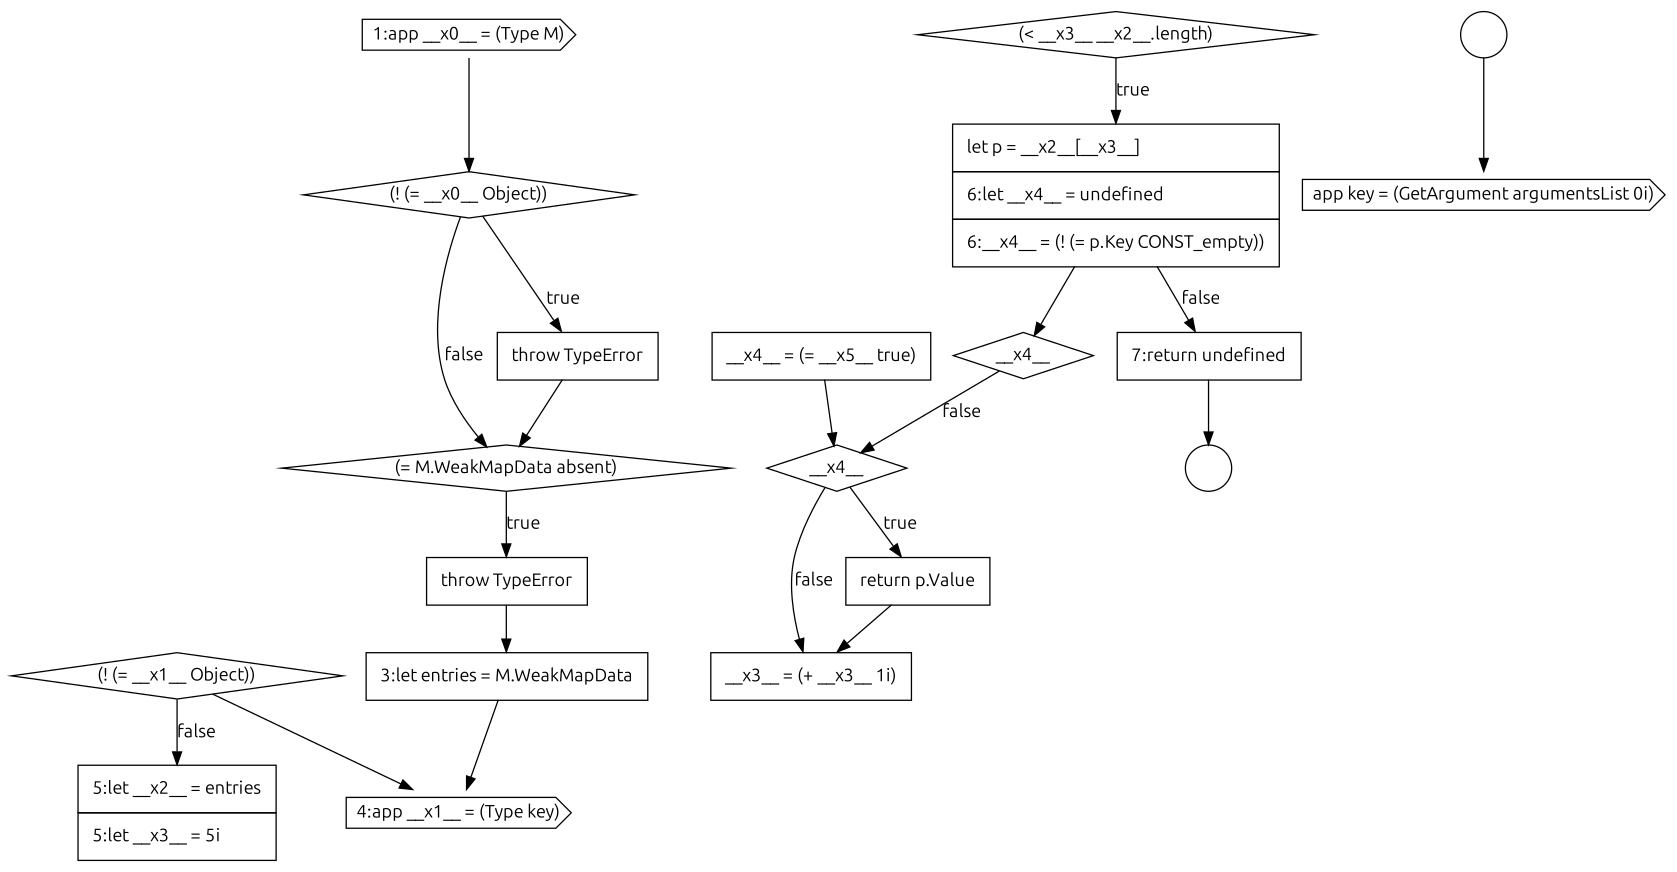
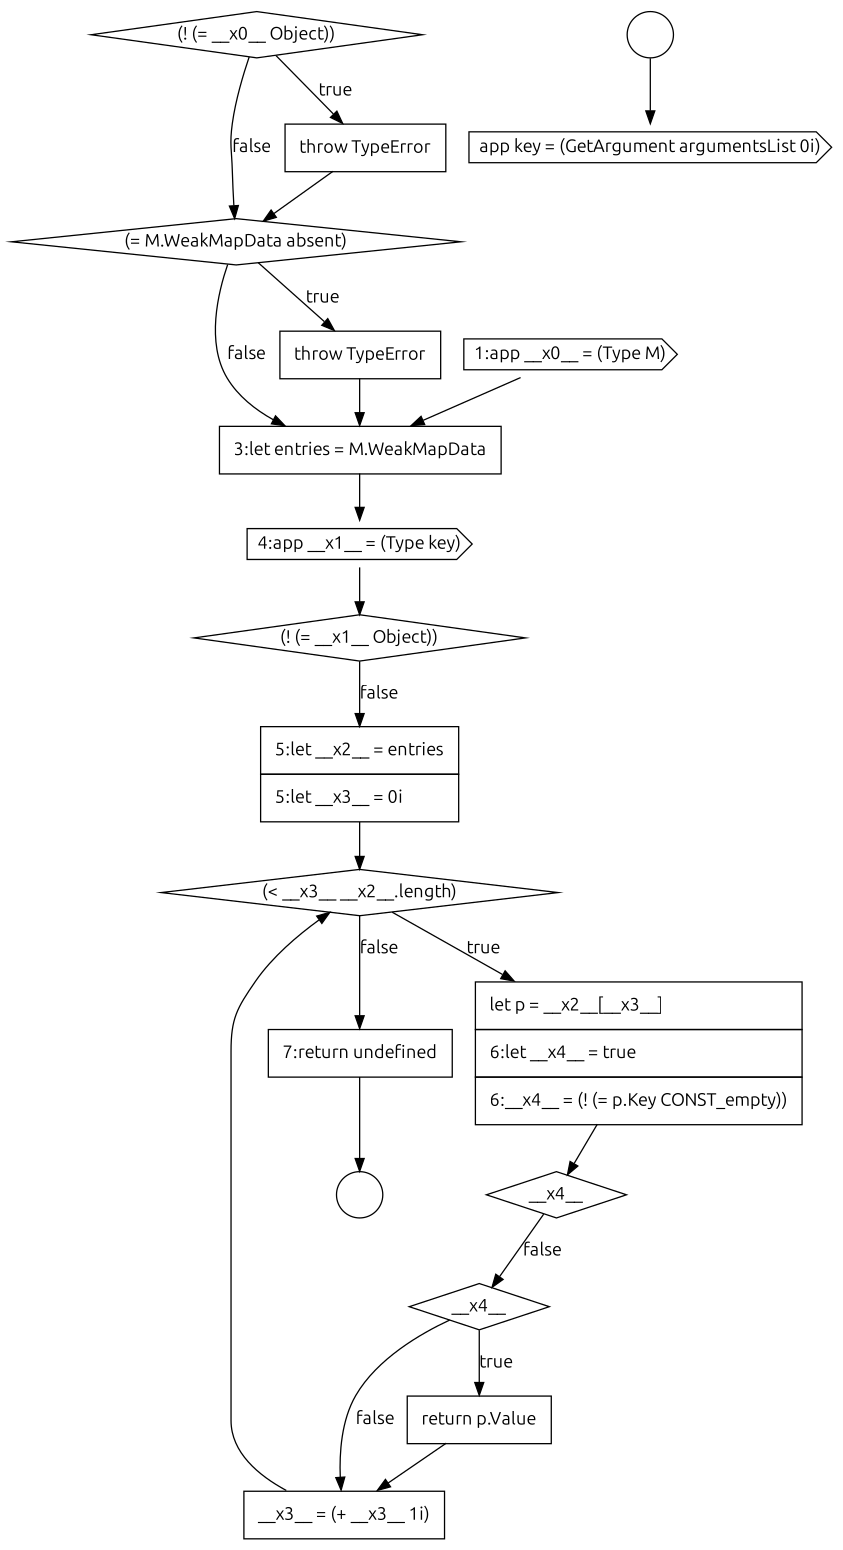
edge "1:app __x0__ = (Type M)" -> "(! (= __x0__ Object))": now "1:app __x0__ = (Type M)" -> "3:let entries = M.WeakMapData"
node "let p = __x2__[__x3__]": text "6:let __x4__ = undefined" -> "6:let __x4__ = true"
edge "let p = __x2__[__x3__]" -> "7:return undefined": now "(< __x3__ __x2__.length)" -> "7:return undefined"
edge "(= M.WeakMapData absent)" -> "3:let entries = M.WeakMapData": added, label "false"
node "__x4__ = (= __x5__ true)": removed
edge "(! (= __x1__ Object))" -> "4:app __x1__ = (Type key)": reversed
node "5:let __x2__ = entries": text "5:let __x3__ = 5i" -> "5:let __x3__ = 0i"
edge "5:let __x2__ = entries" -> "(< __x3__ __x2__.length)": added
edge "__x3__ = (+ __x3__ 1i)" -> "(< __x3__ __x2__.length)": added
